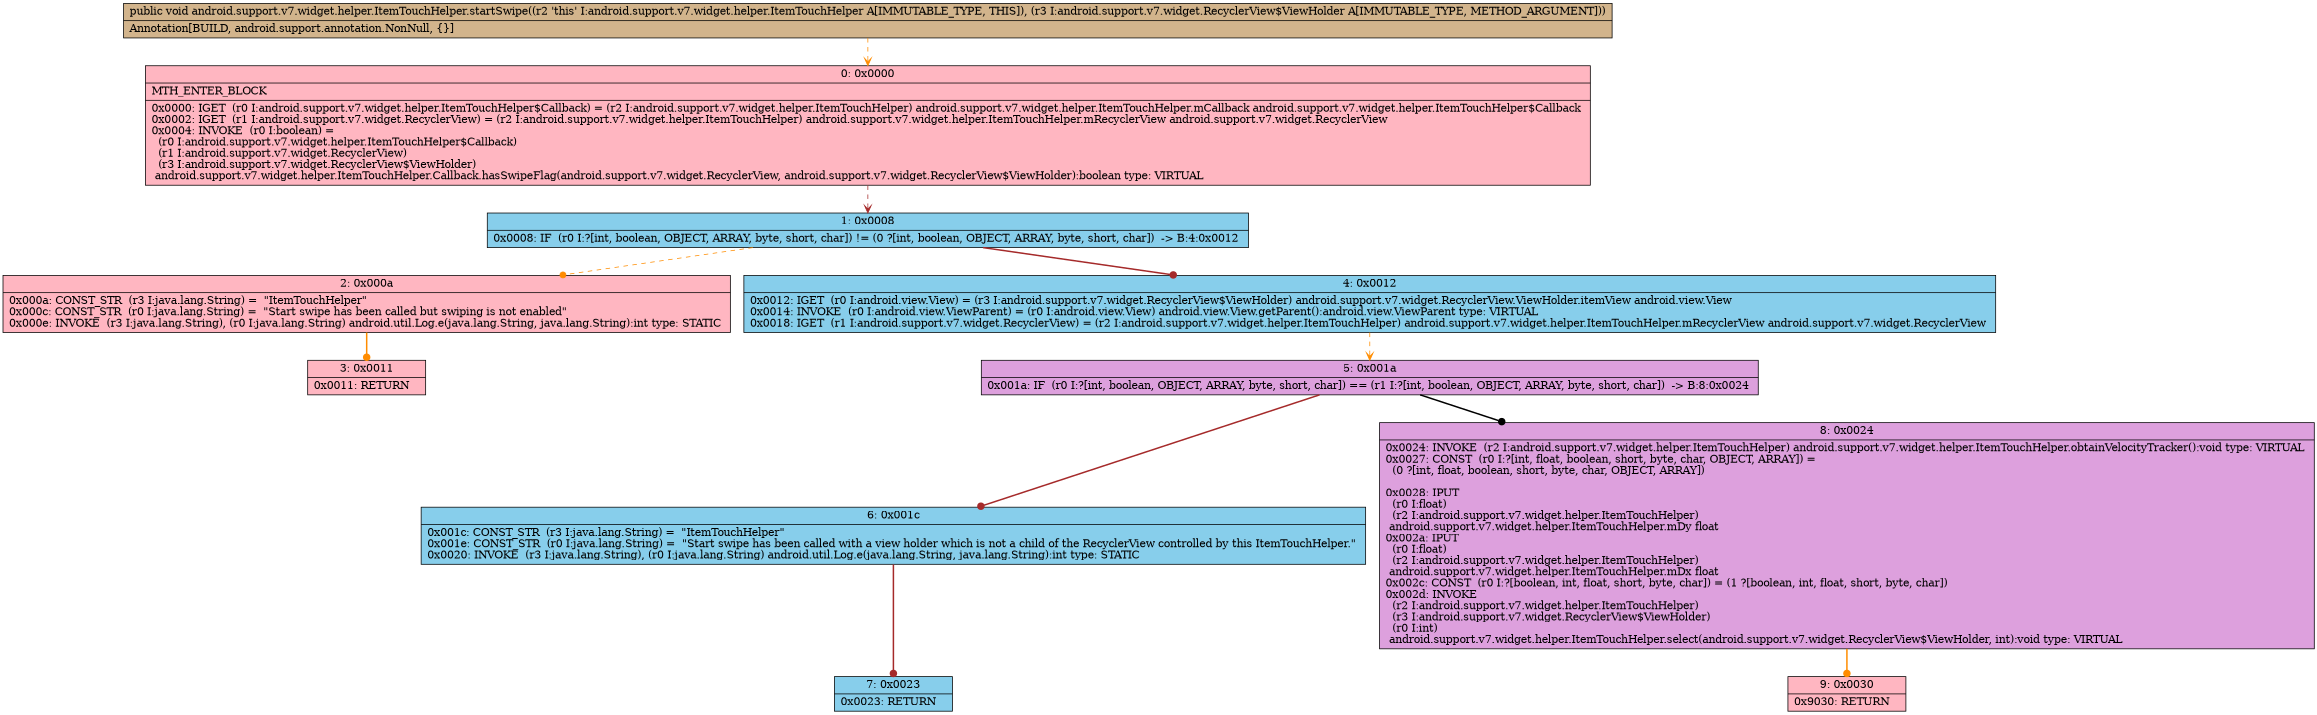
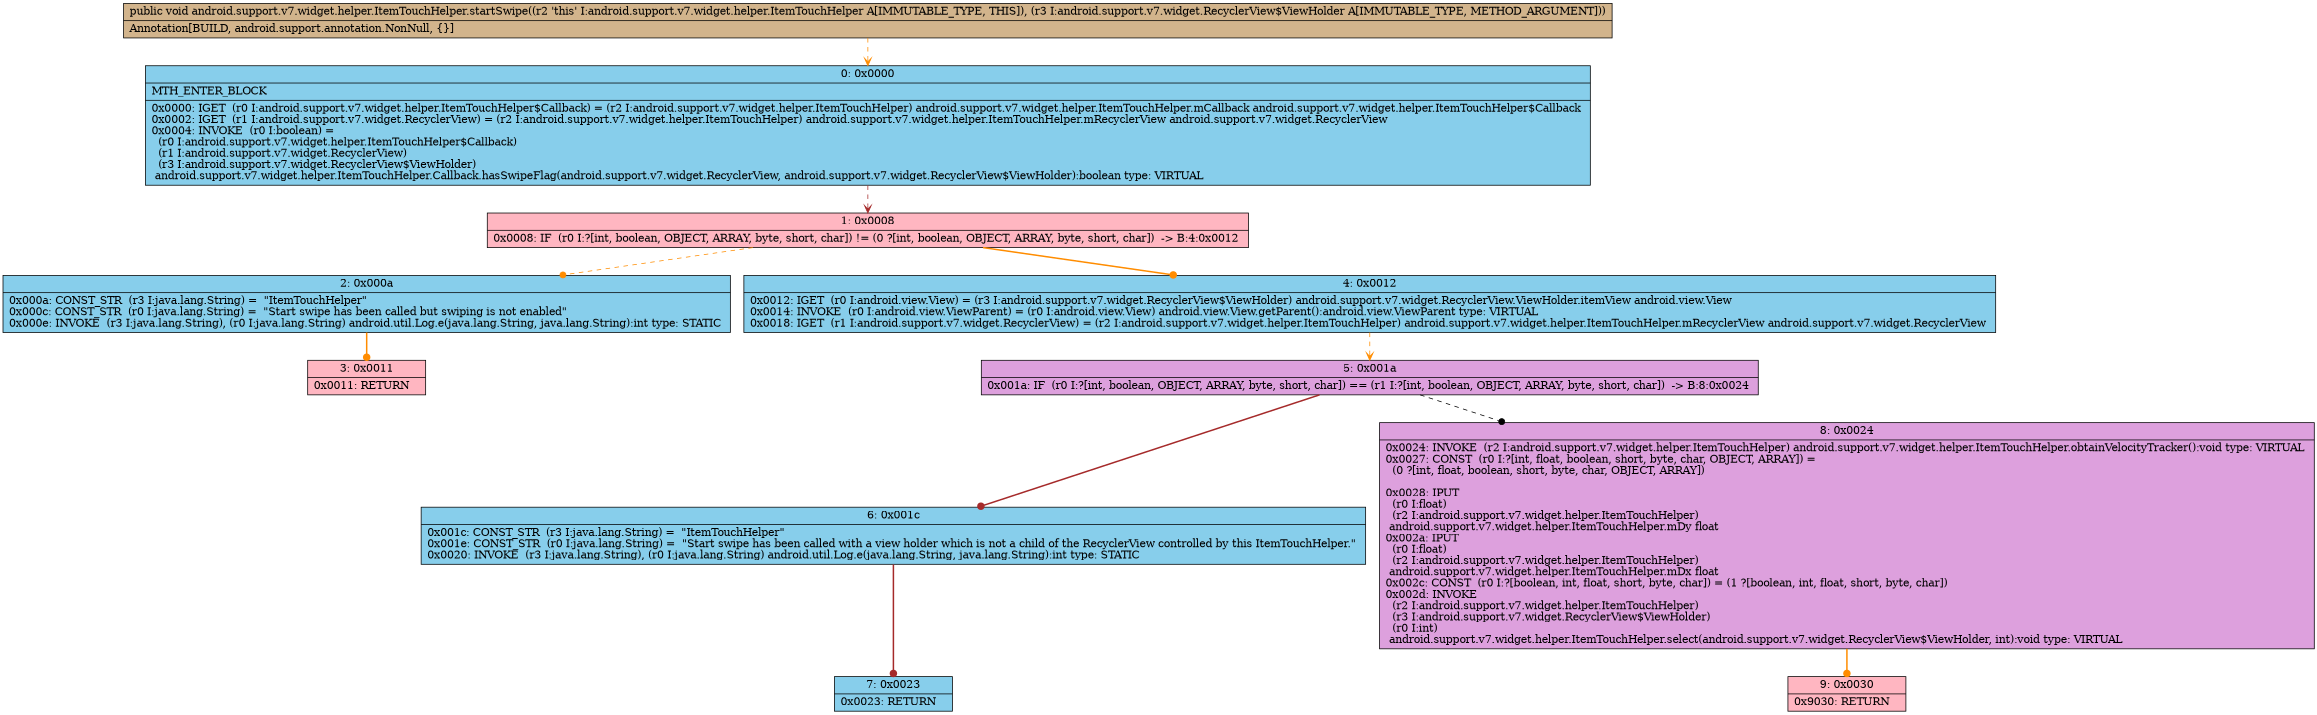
node "0: 0x0000": fillcolor lightpink -> skyblue
node "1: 0x0008": fillcolor skyblue -> lightpink
edge "1: 0x0008" -> "4: 0x0012": color brown -> darkorange
node "2: 0x000a": fillcolor lightpink -> skyblue
edge "5: 0x001a" -> "8: 0x0024": style bold -> dashed
